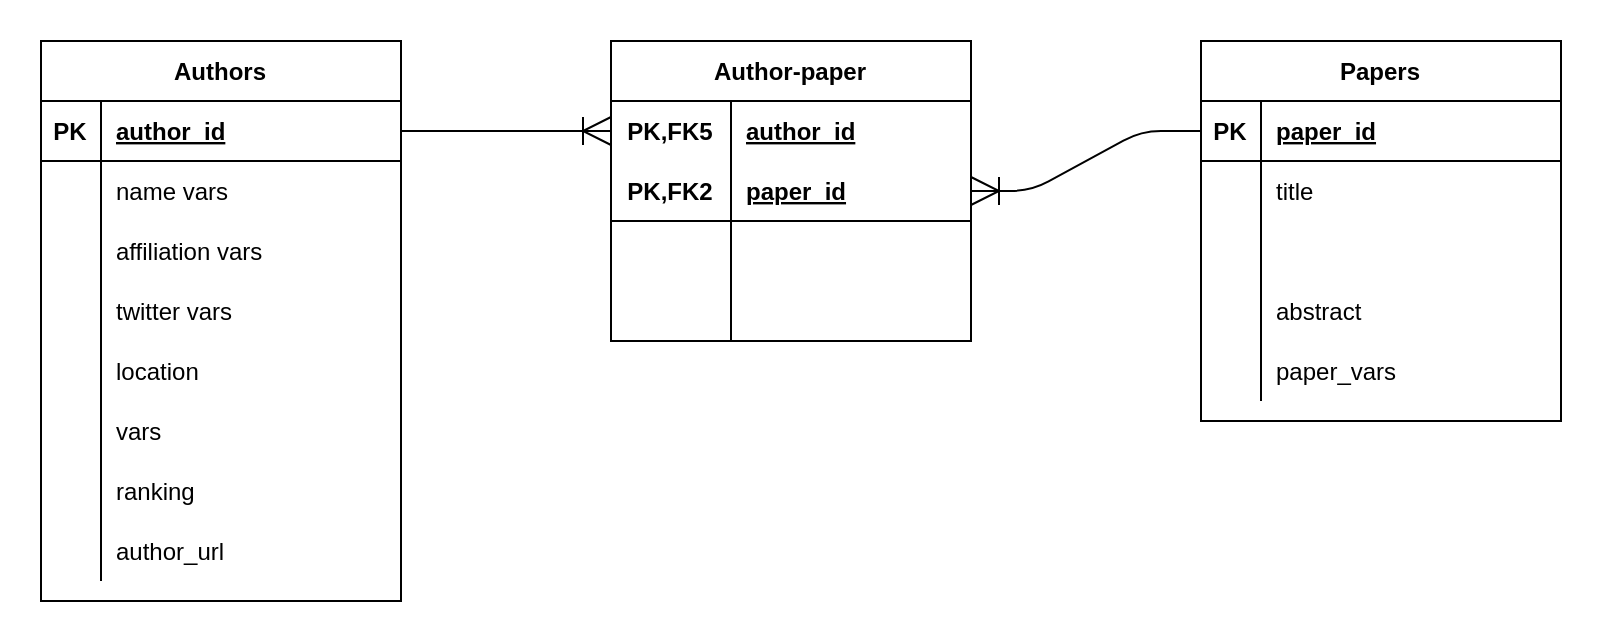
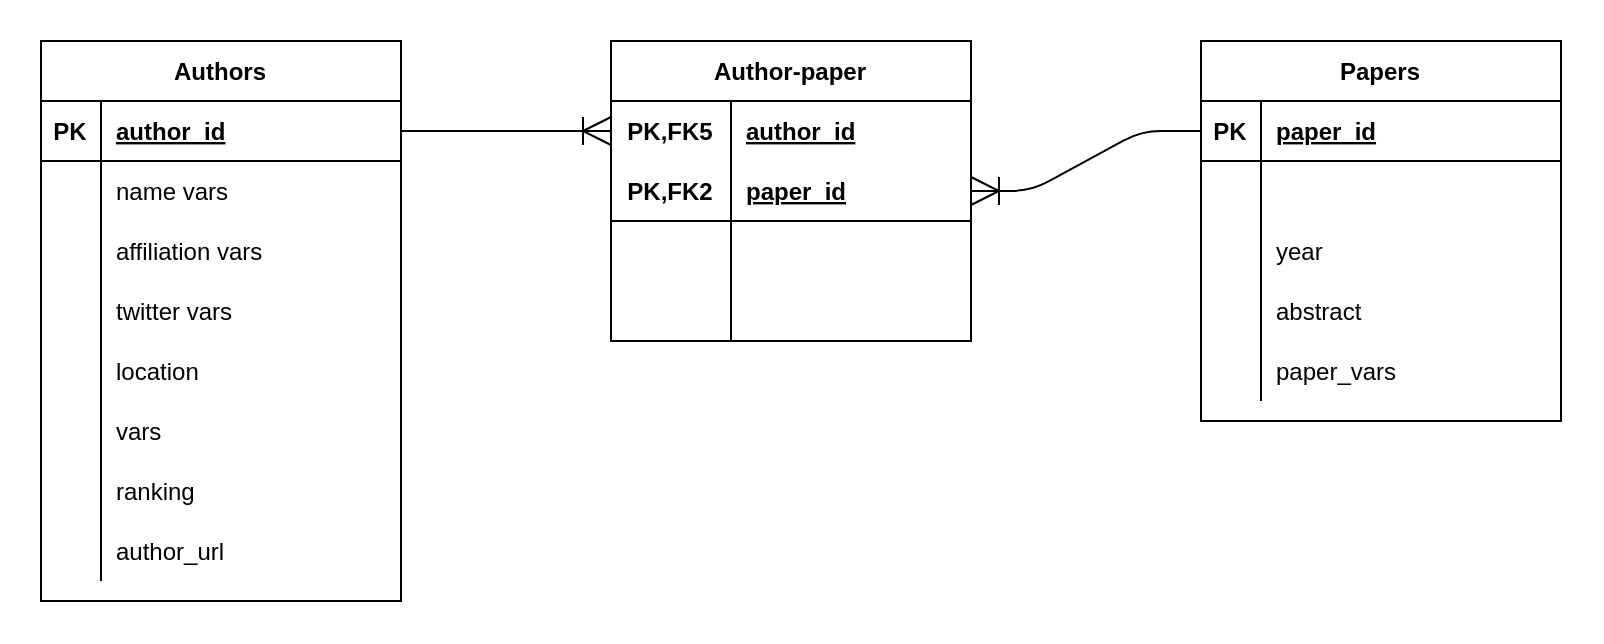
node "title": removed
node "year": added
